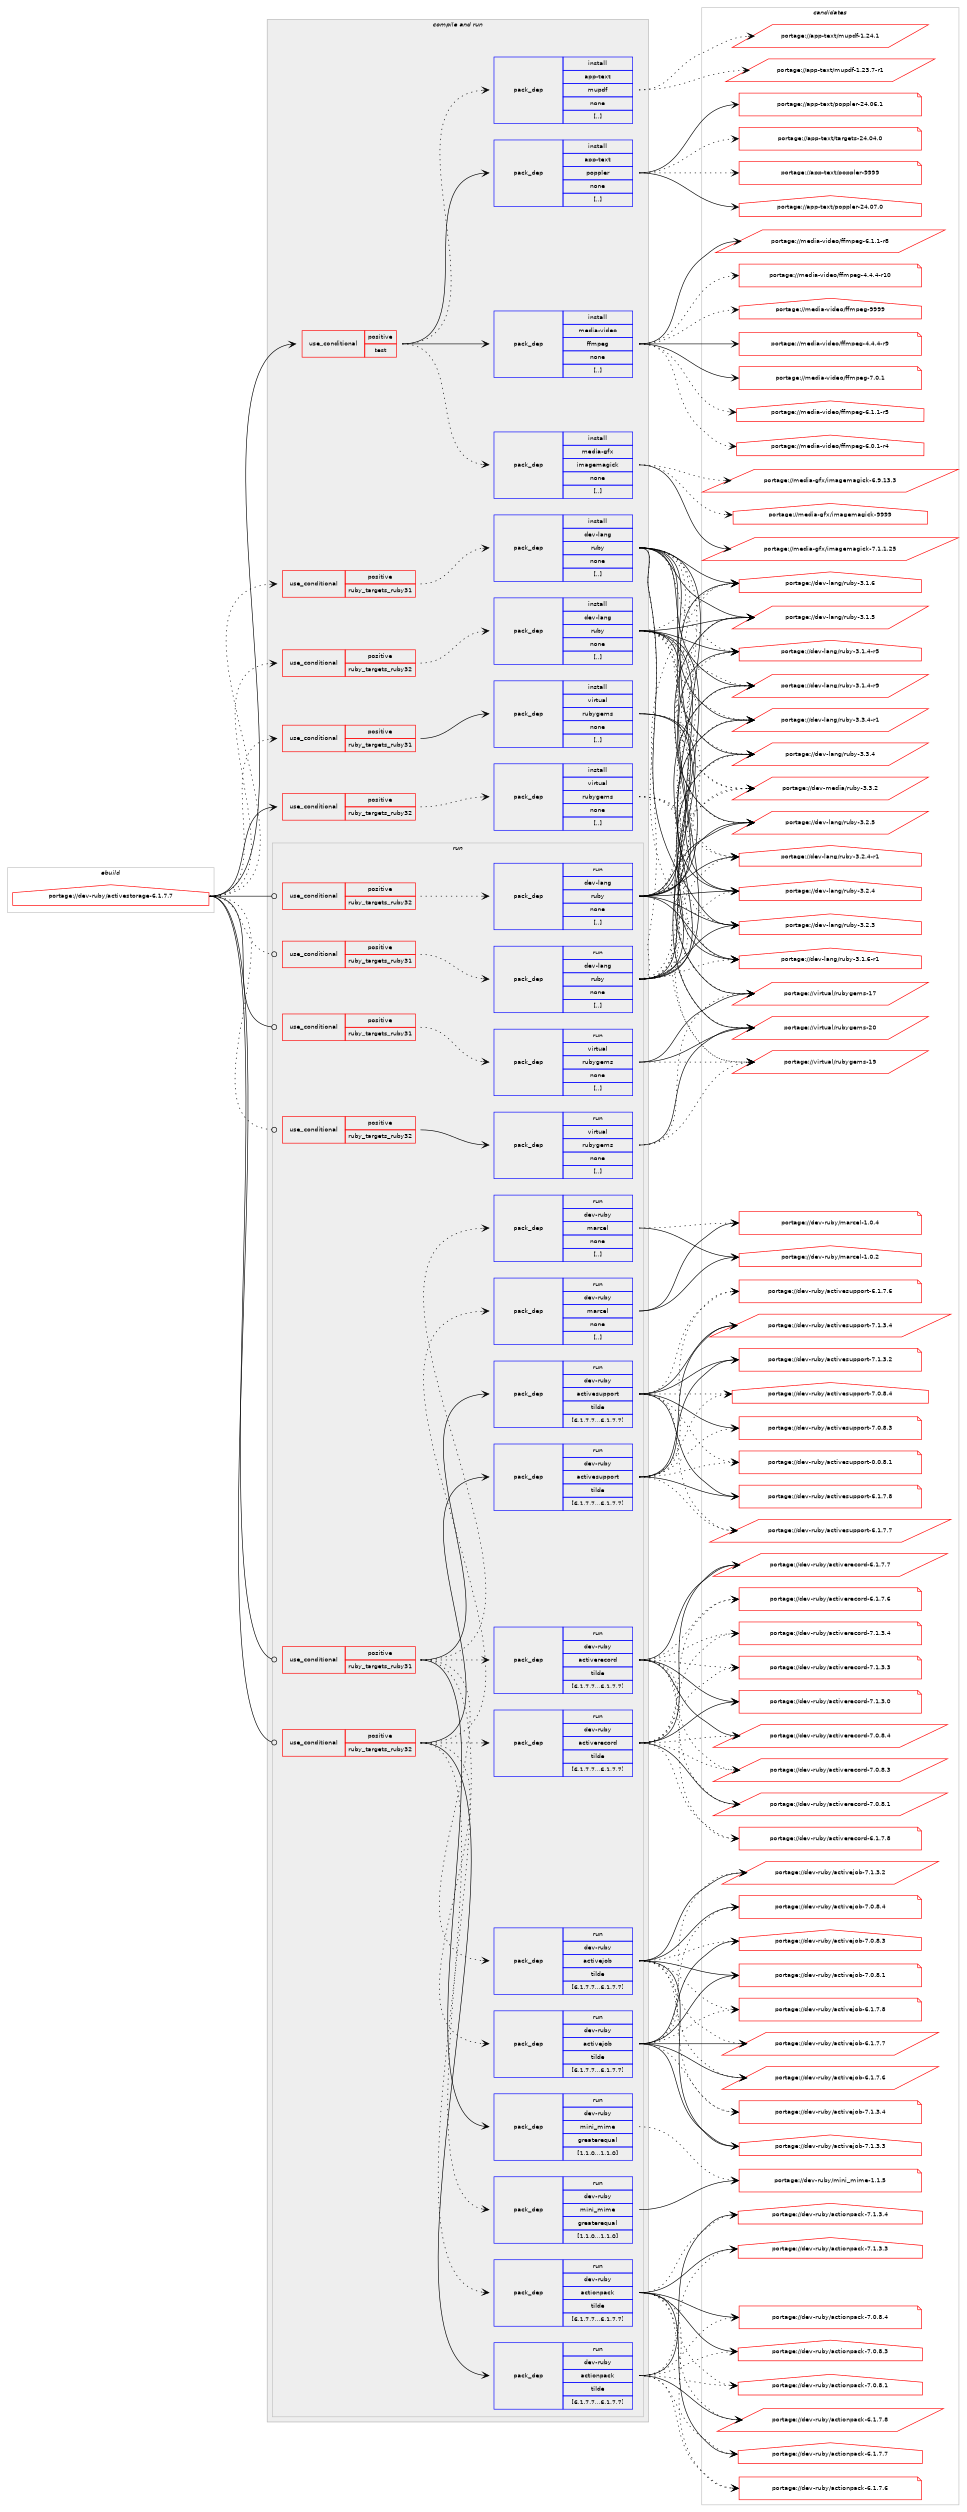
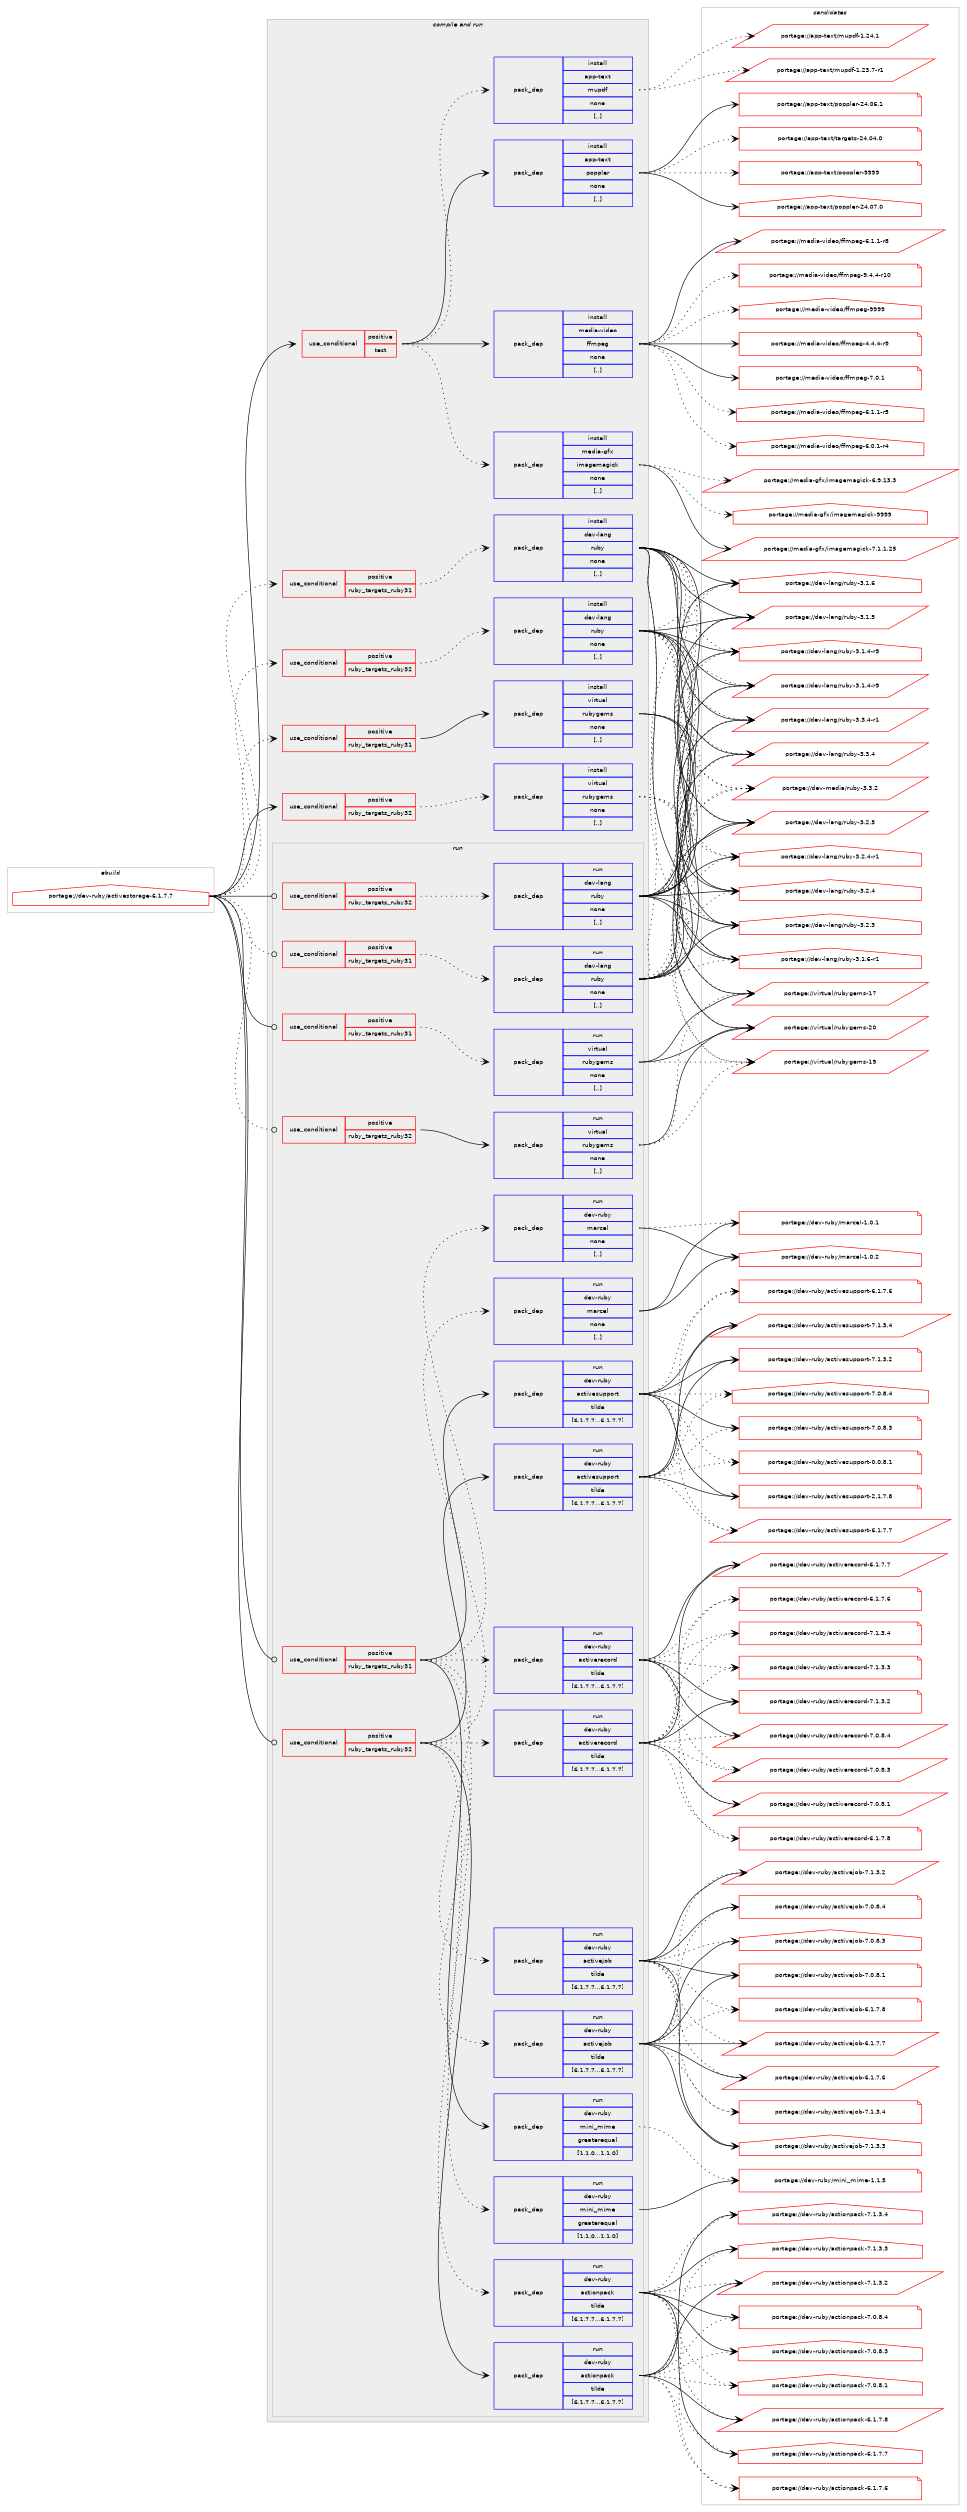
node "portage://media-video/ffmpeg-4.4.4-r10": label "portage://media-video/ffmpeg-4.4.4-r10" -> "portage://media-video/ffmpeg-9.4.4-r10"
node "portage://dev-ruby/marcel-1.0.4": label "portage://dev-ruby/marcel-1.0.4" -> "portage://dev-ruby/marcel-1.0.1"
node "portage://dev-ruby/activesupport-6.1.7.8": label "portage://dev-ruby/activesupport-6.1.7.8" -> "portage://dev-ruby/activesupport-2.1.7.8"
node "portage://dev-ruby/activerecord-7.1.3.0": label "portage://dev-ruby/activerecord-7.1.3.0" -> "portage://dev-ruby/activerecord-7.1.3.2"
node "portage://dev-ruby/actionpack-7.1.3.2": added
